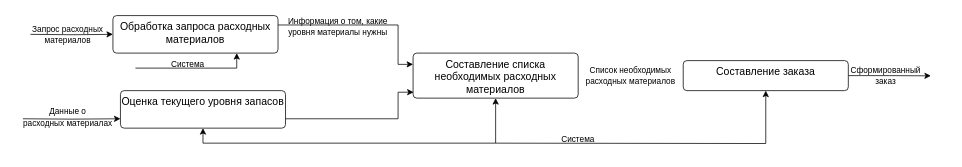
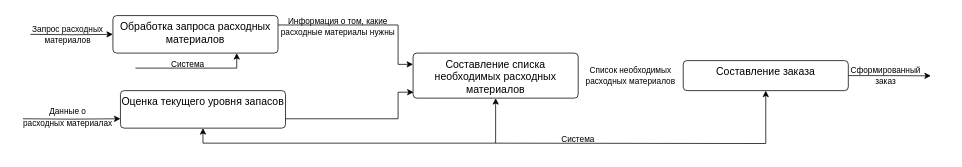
node "Информация о том, какие уровня материалы нужны": label "Информация о том, какие уровня материалы нужны" -> "Информация о том, какие расходные материалы нужны"
